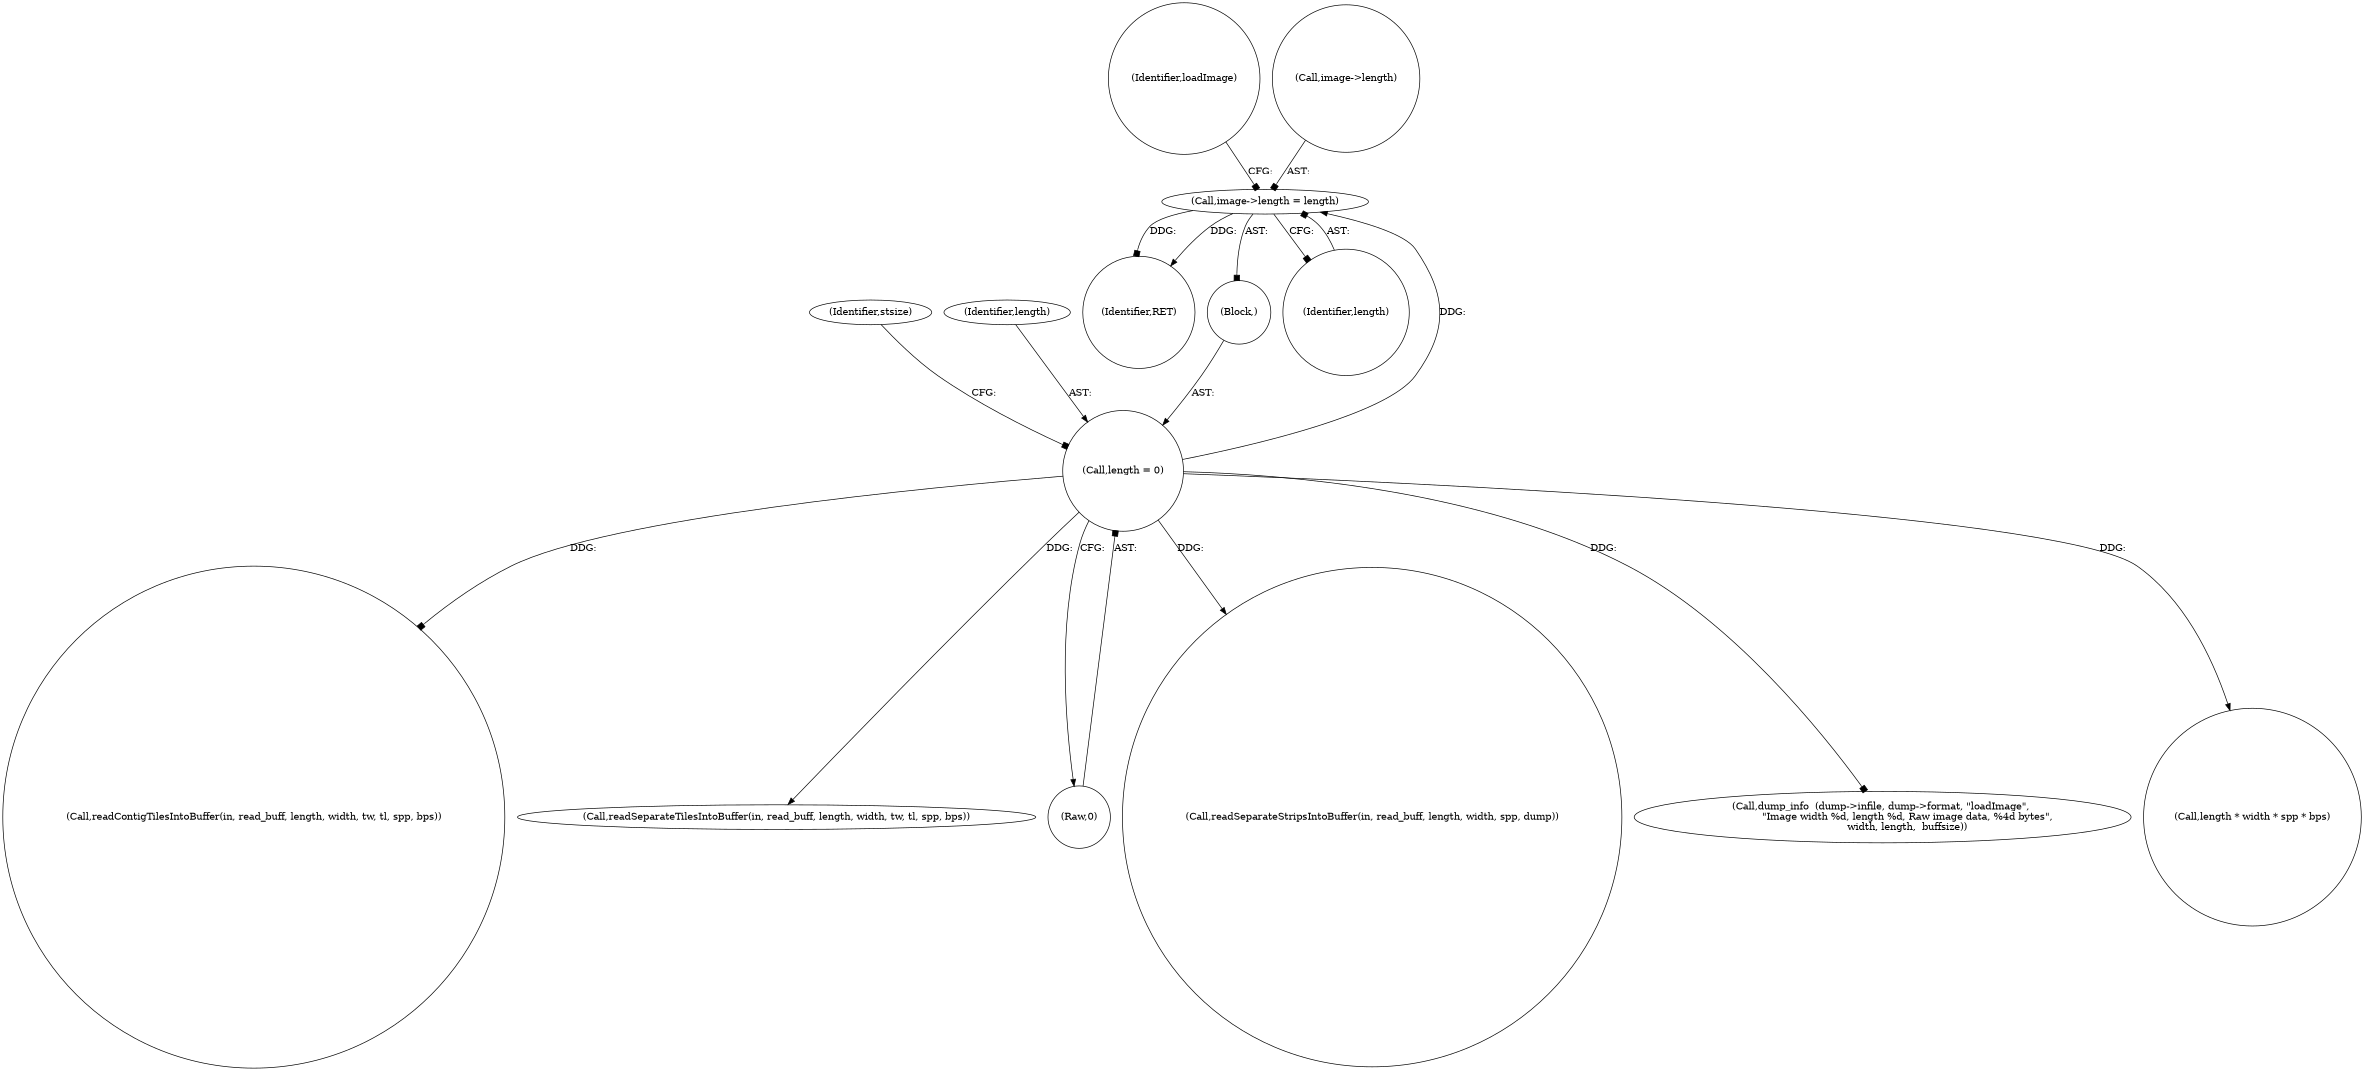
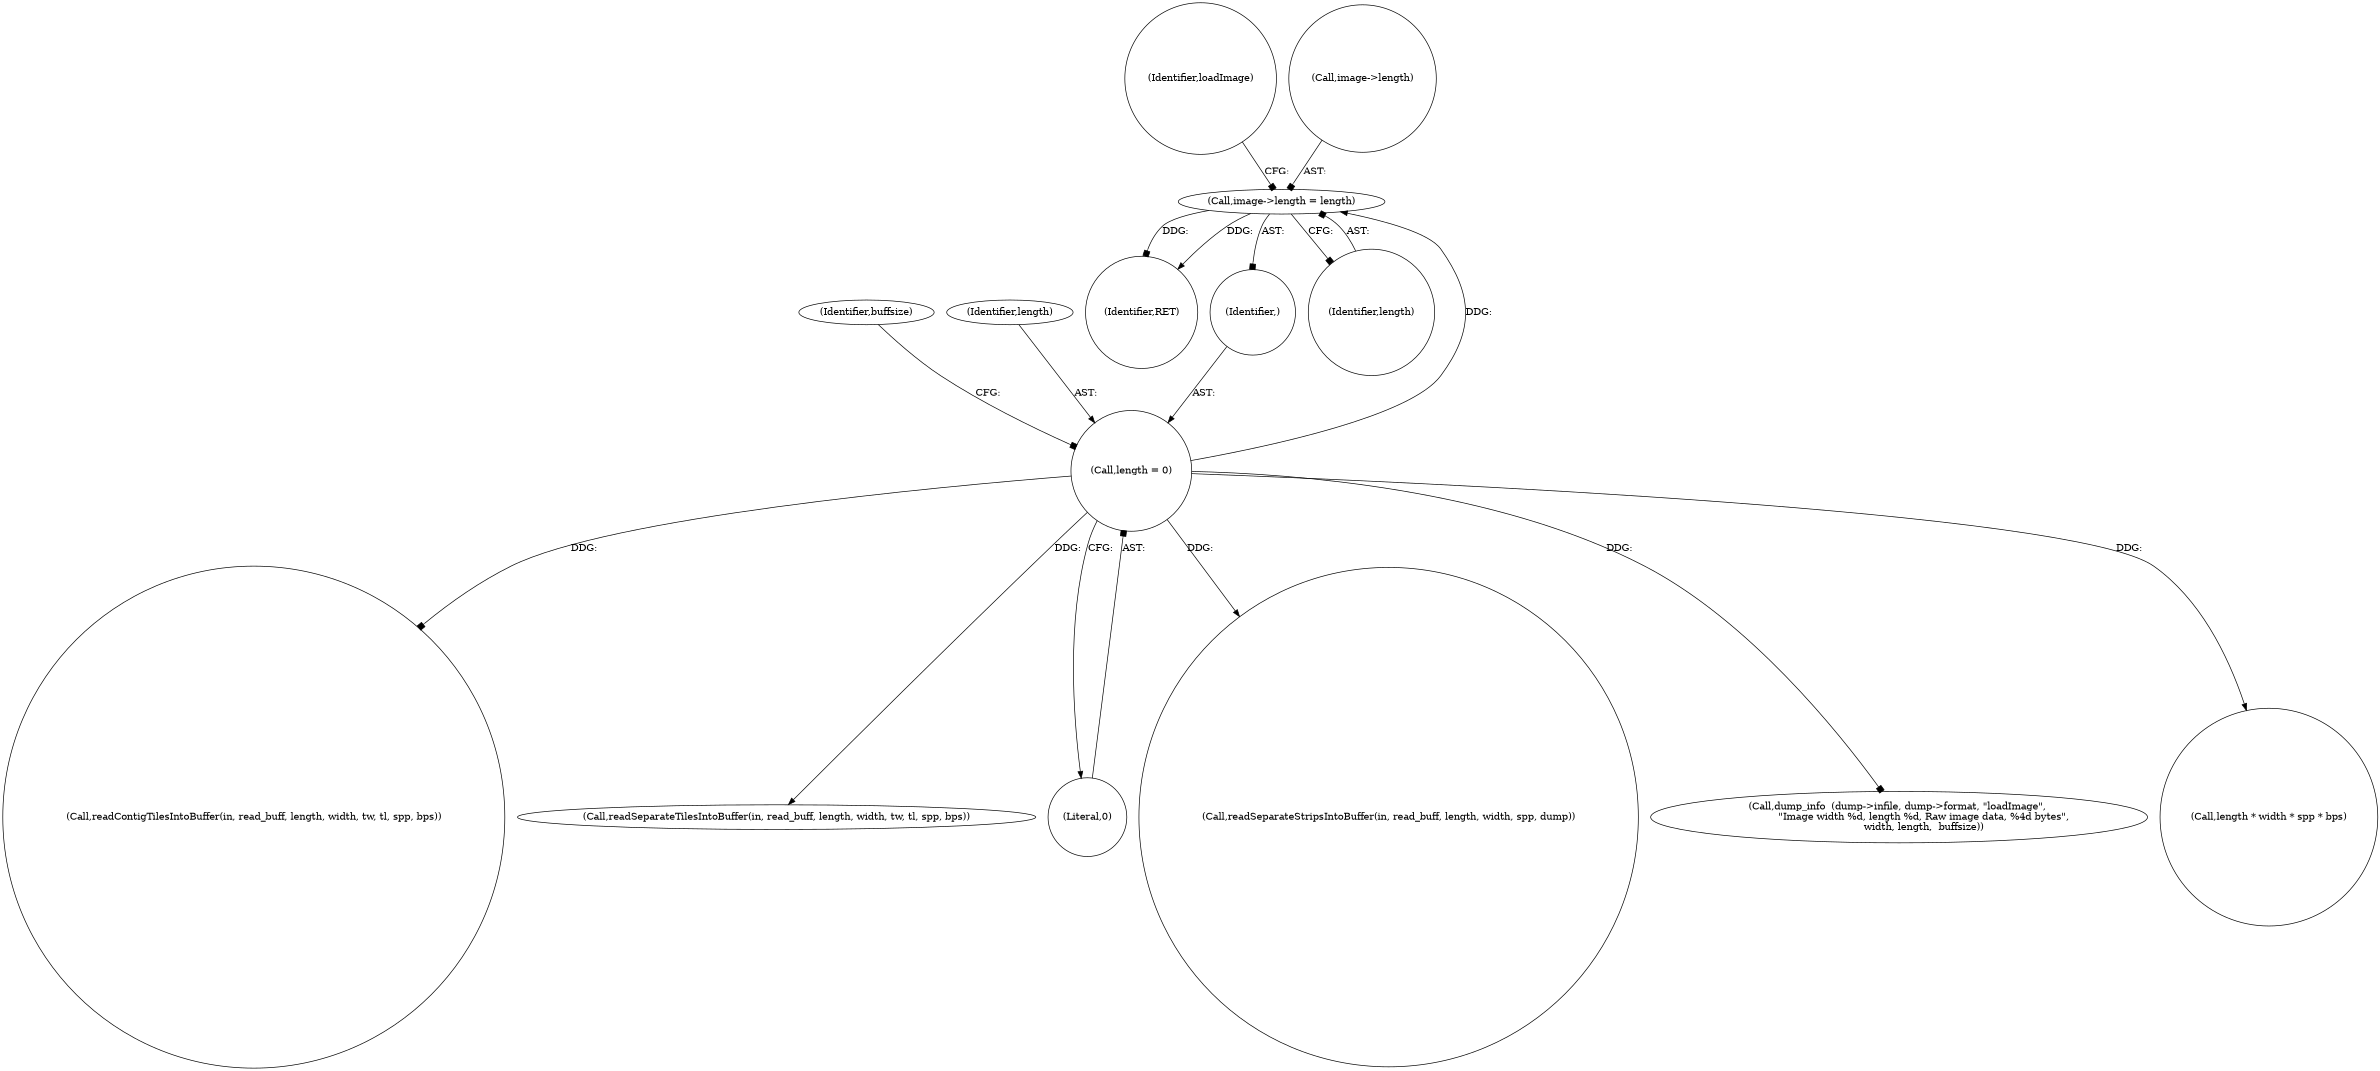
node "(Identifier,stsize)": label "(Identifier,stsize)" -> "(Identifier,buffsize)"
node "(Block,)": label "(Block,)" -> "(Identifier,)"
node "(Raw,0)": label "(Raw,0)" -> "(Literal,0)"
